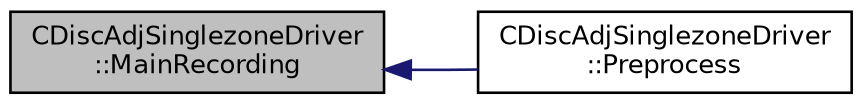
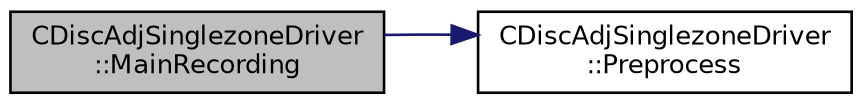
edge "CDiscAdjSinglezoneDriver ::Preprocess" -> "CDiscAdjSinglezoneDriver ::MainRecording": reversed
